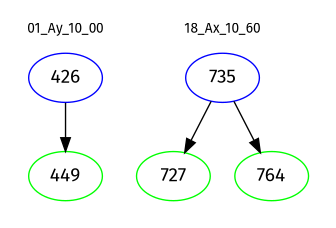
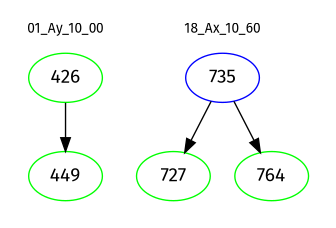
node "426": color blue -> green
